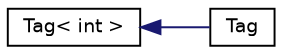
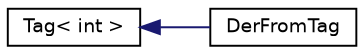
node "Tag": label "Tag" -> "DerFromTag"
